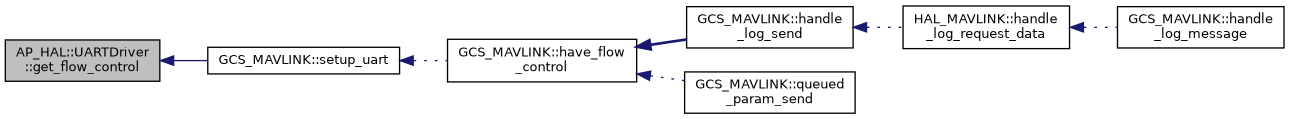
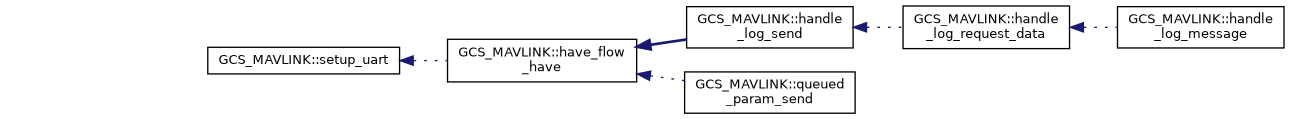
node "HAL_MAVLINK::handle _log_request_data": label "HAL_MAVLINK::handle _log_request_data" -> "GCS_MAVLINK::handle _log_request_data"
node "AP_HAL::UARTDriver ::get_flow_control": removed
node "GCS_MAVLINK::have_flow _control": label "GCS_MAVLINK::have_flow _control" -> "GCS_MAVLINK::have_flow _have"
